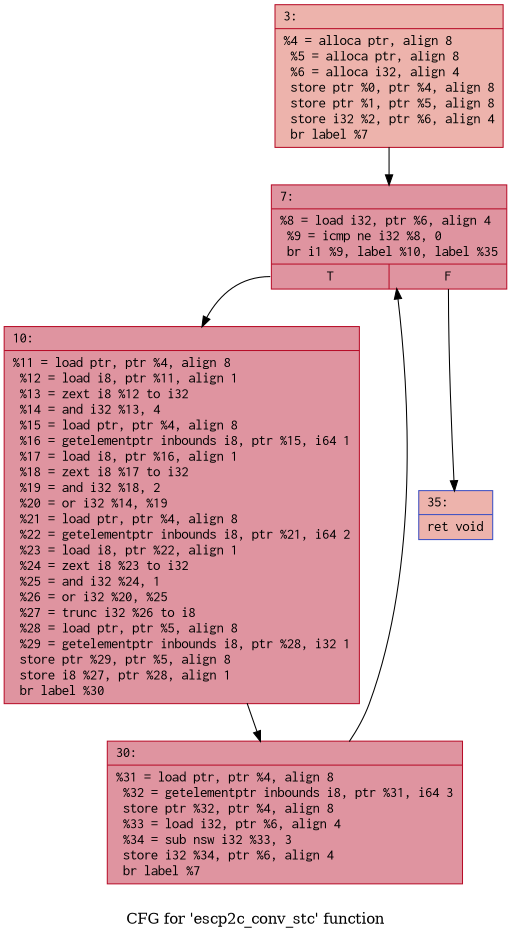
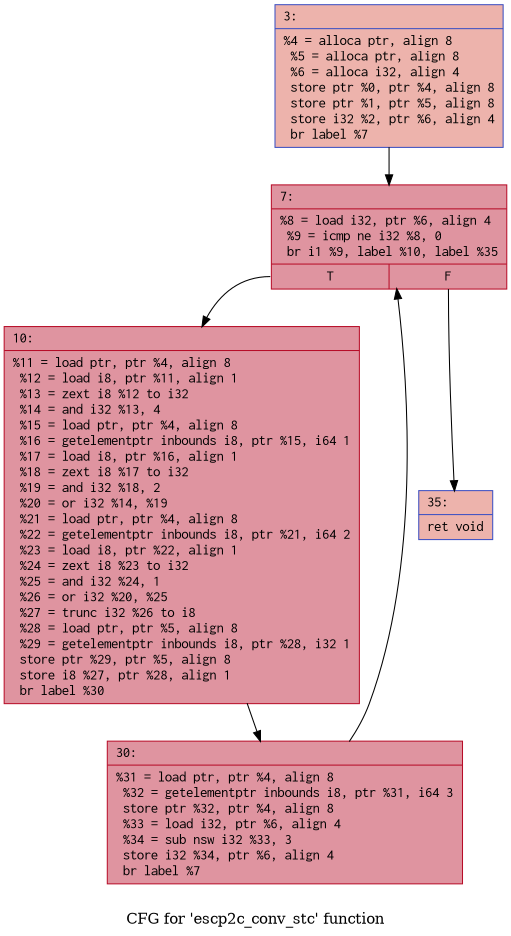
node "3:": color #b70d28ff -> #3d50c3ff
